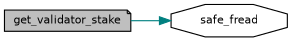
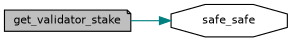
node "safe_fread": label "safe_fread" -> "safe_safe"
